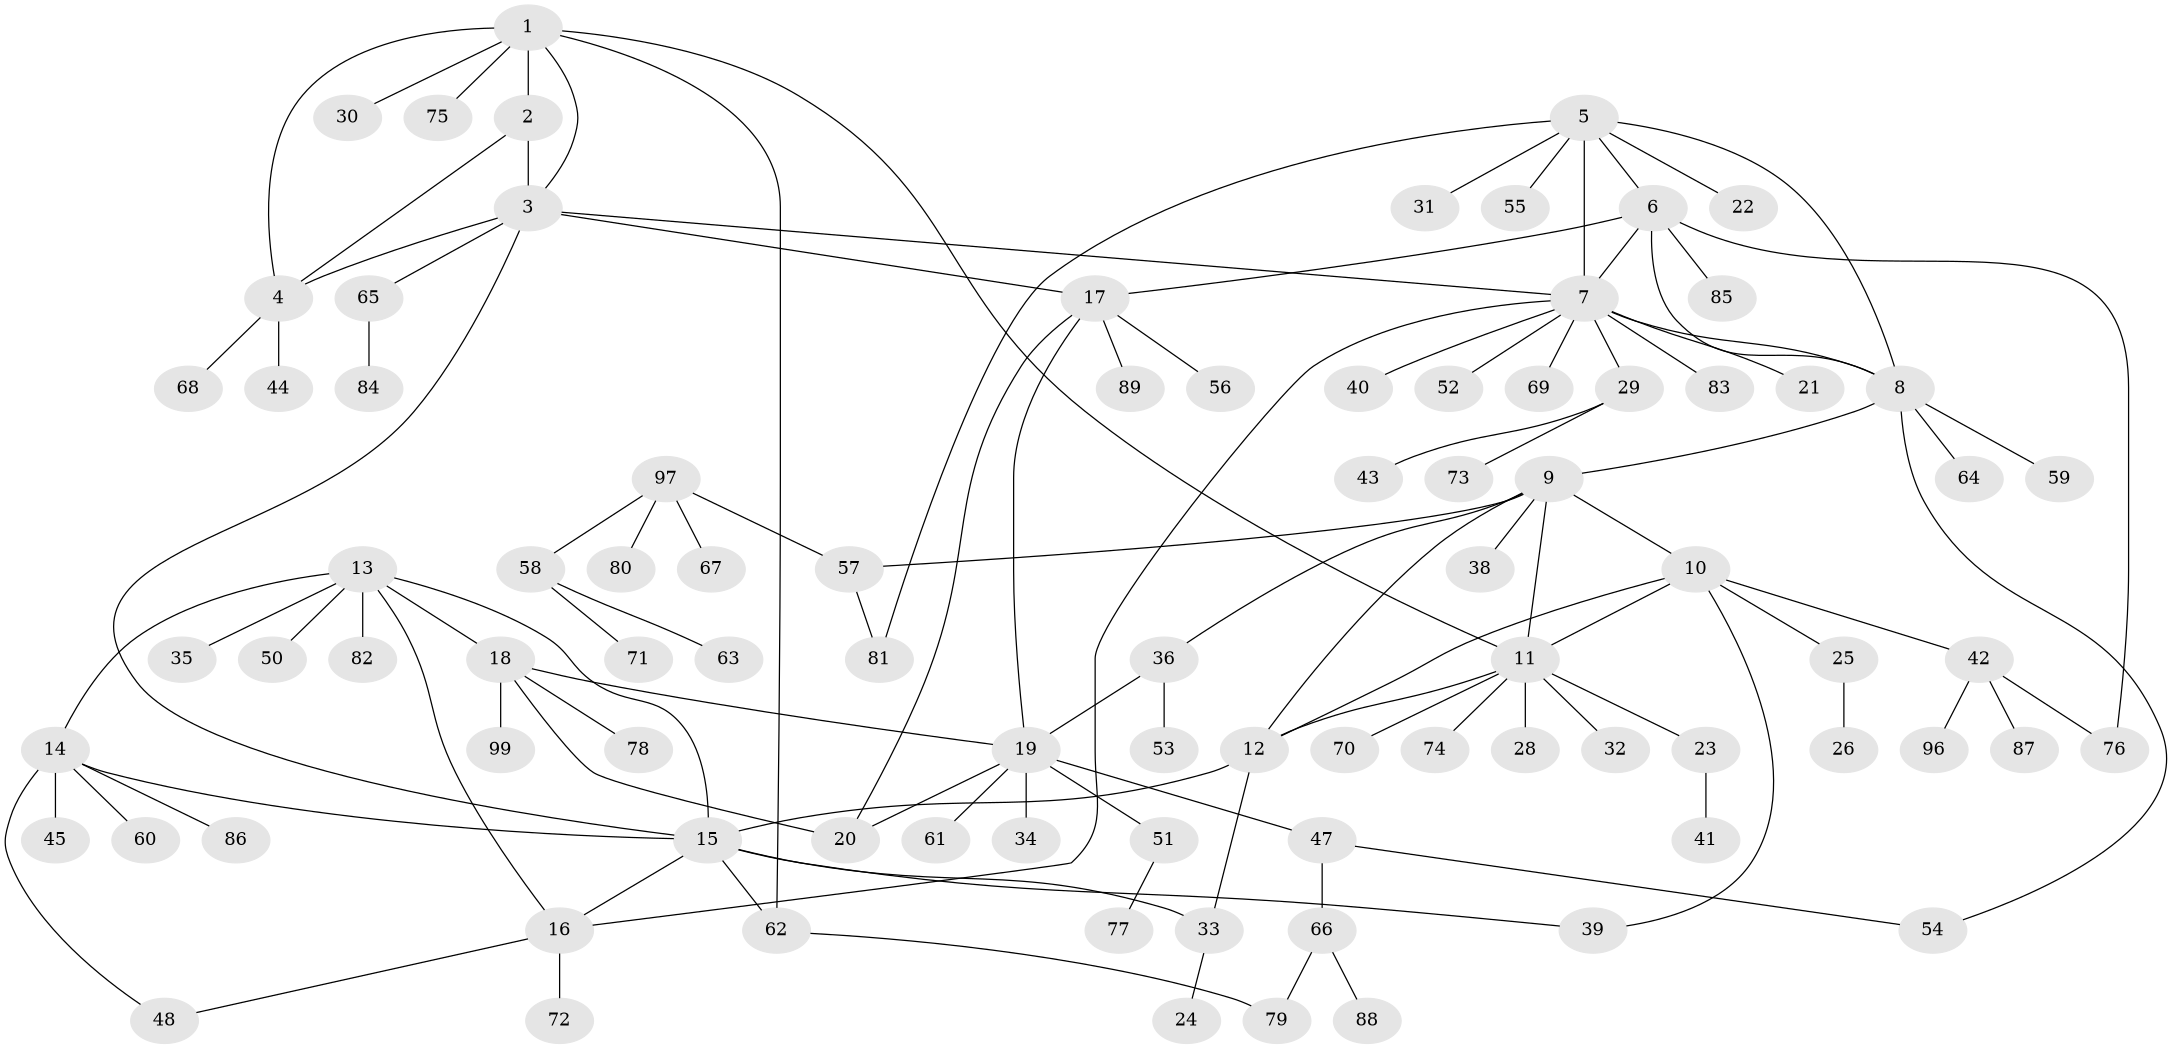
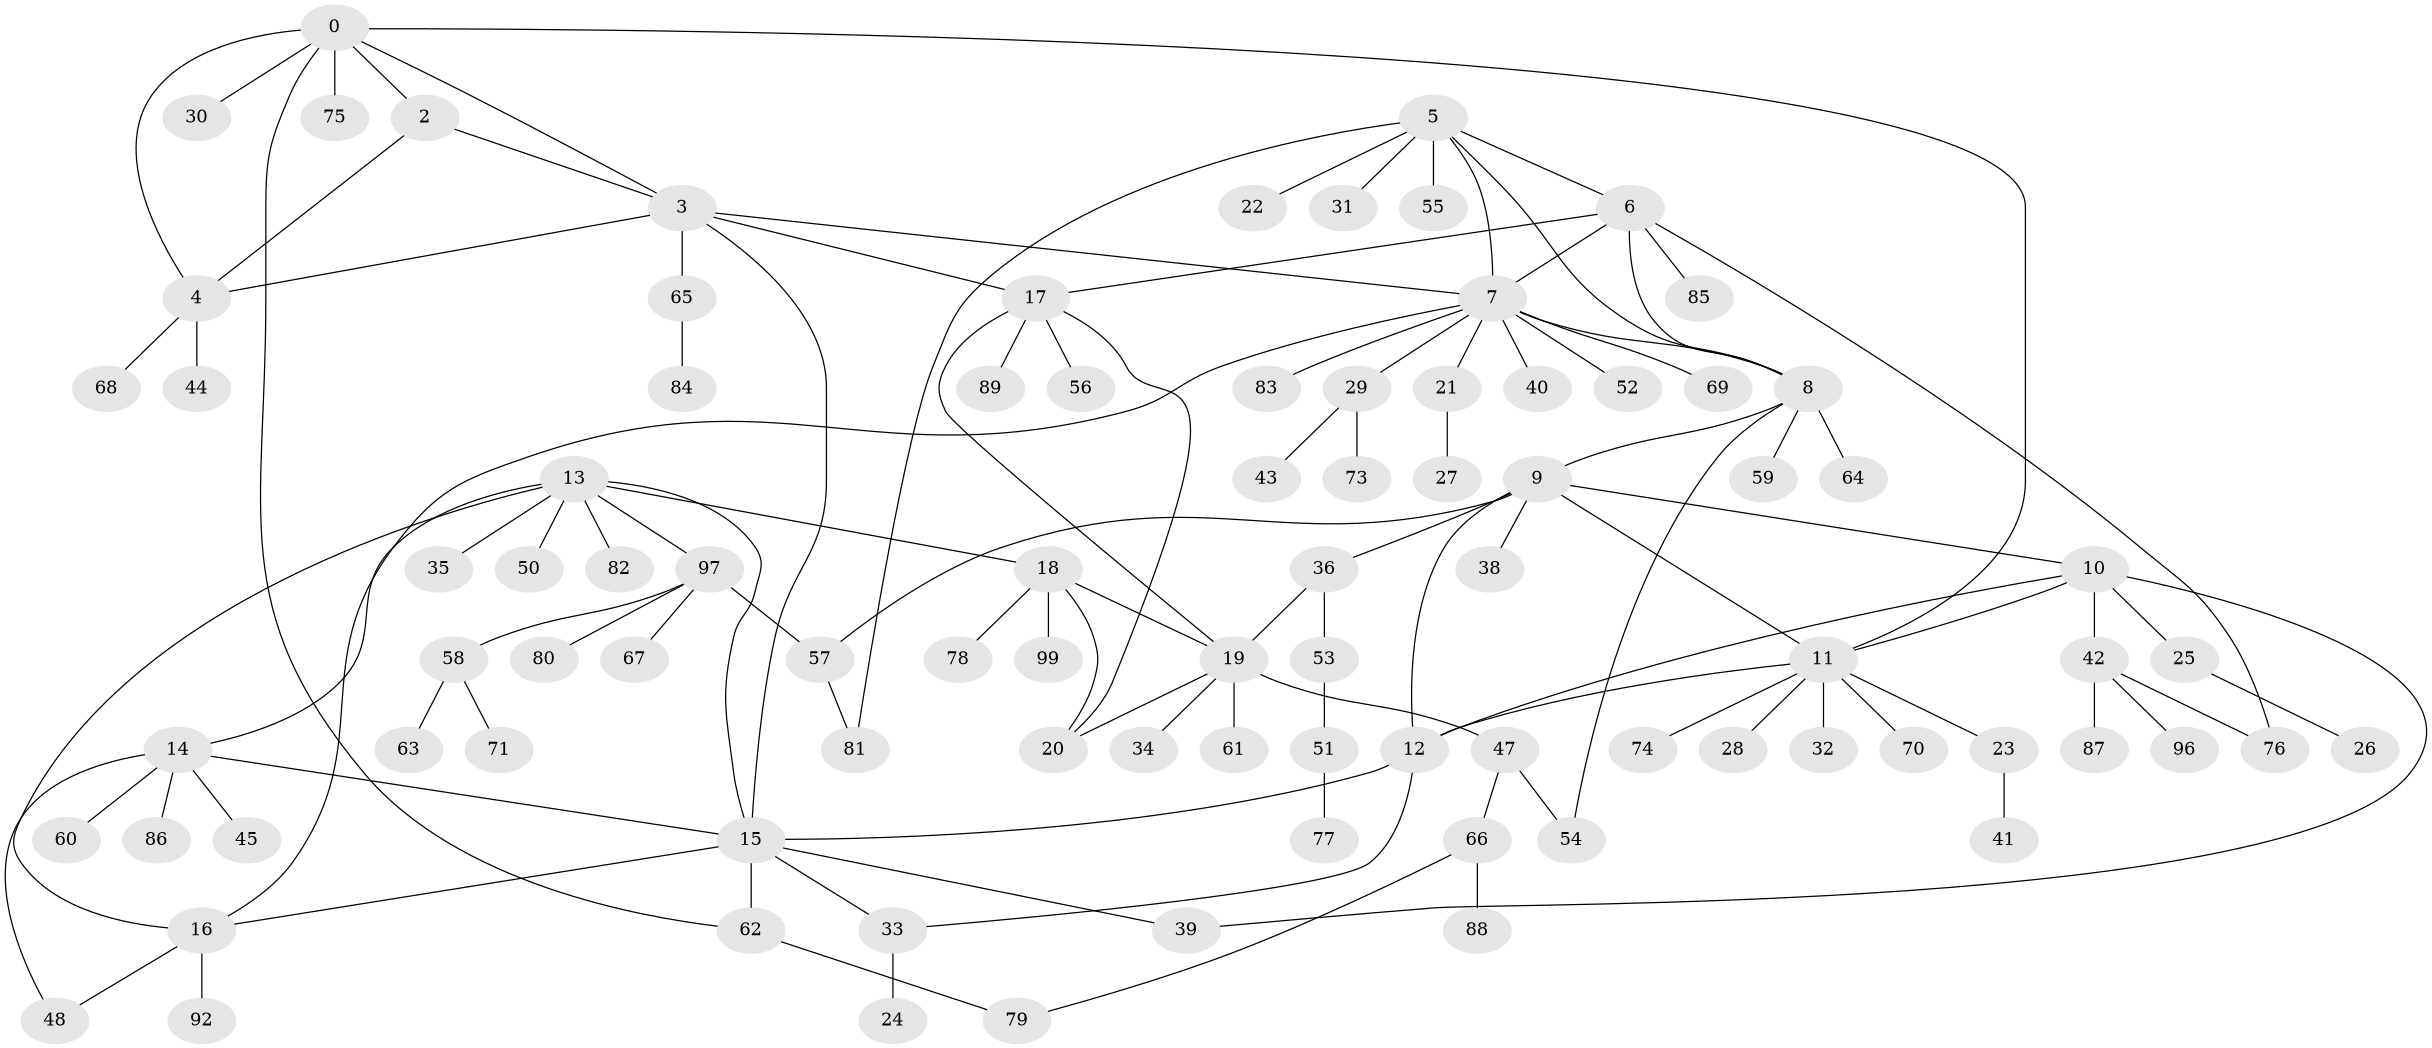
node "1": label "1" -> "0"
node "27": added
edge "13" -- "97": added
edge "19" -- "51": now "53" -- "51"
node "72": label "72" -> "92"
